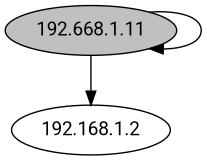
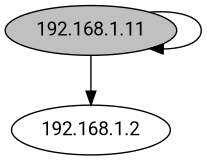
node "192.668.1.11": label "192.668.1.11" -> "192.168.1.11"
